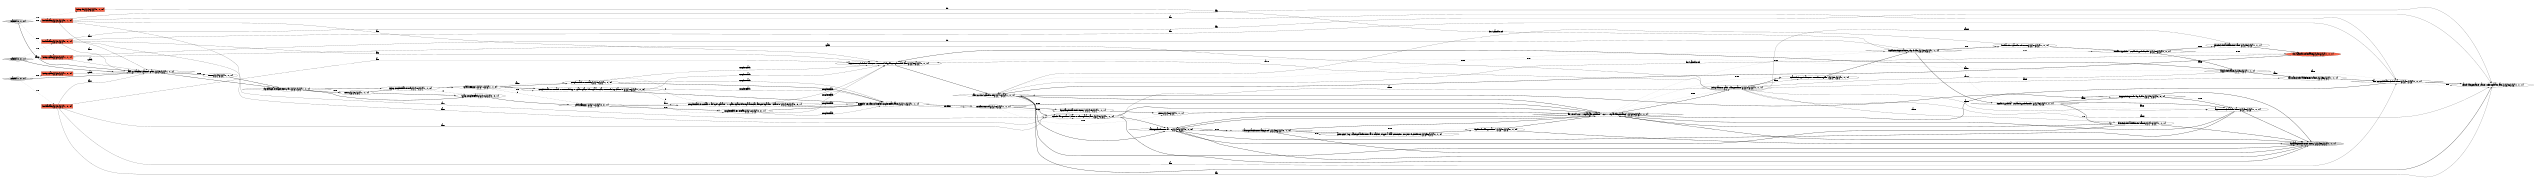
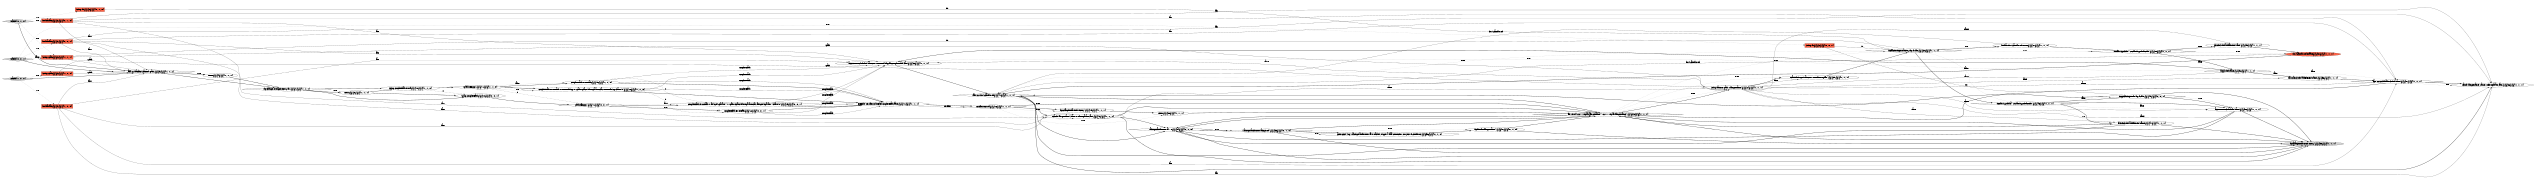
node "String dir@@@2@@@['0', '0', '1']": added
edge "String vpath@@@2@@@['1', '0', '0']" -> "String name = vpath + file.getName()@@@24@@@['1', '1', '1']": added, label "vpath"
edge "String name = vpath + file.getName()@@@24@@@['1', '1', '1']" -> "fast && couldHoldIncluded(name)@@@37@@@['1', '1', '1']": added, label "name"
